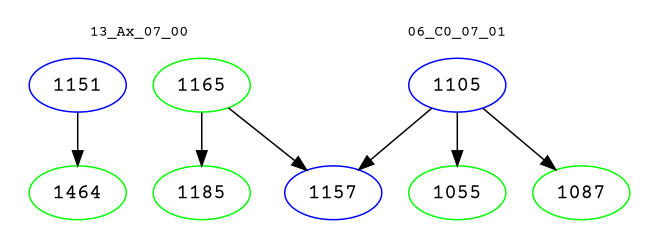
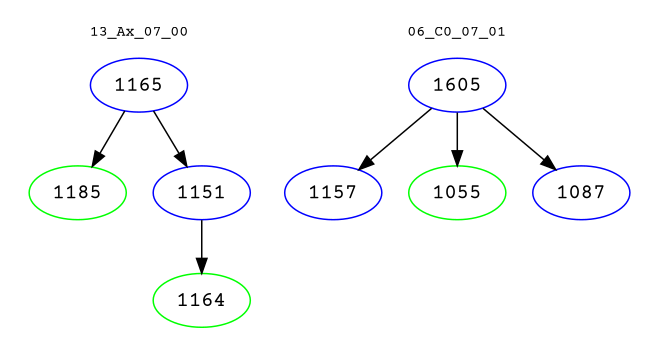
node "1165": color green -> blue
node "1105": label "1105" -> "1605"
edge "1165" -> "1157": now "1165" -> "1151"
node "1464": label "1464" -> "1164"
node "1087": color green -> blue
